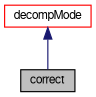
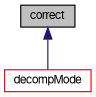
edge "correct" -> "decompMode": reversed
